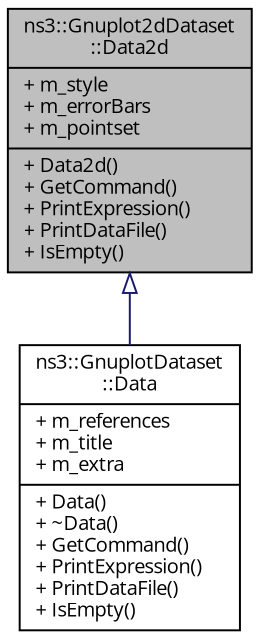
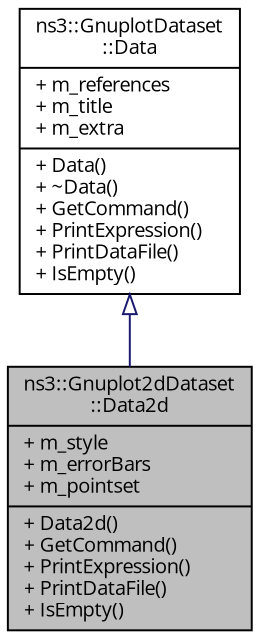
edge "ns3::GnuplotDataset" -> "ns3::Gnuplot2dDataset": reversed
